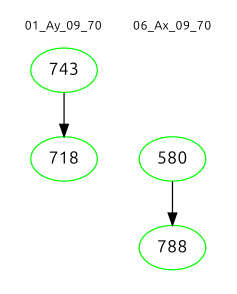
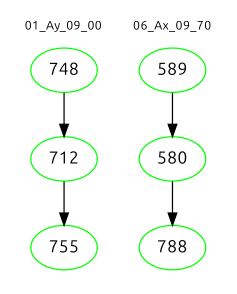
cluster "01_Ay_09_70": label "01_Ay_09_70" -> "01_Ay_09_00"
node "743": label "743" -> "748"
node "589": added
node "718": label "718" -> "712"
node "755": added
